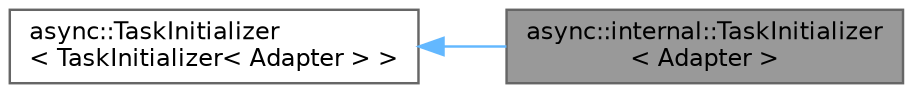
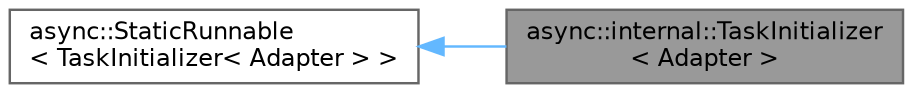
node "async::TaskInitializer < TaskInitializer< Adapter > >": label "async::TaskInitializer < TaskInitializer< Adapter > >" -> "async::StaticRunnable < TaskInitializer< Adapter > >"
